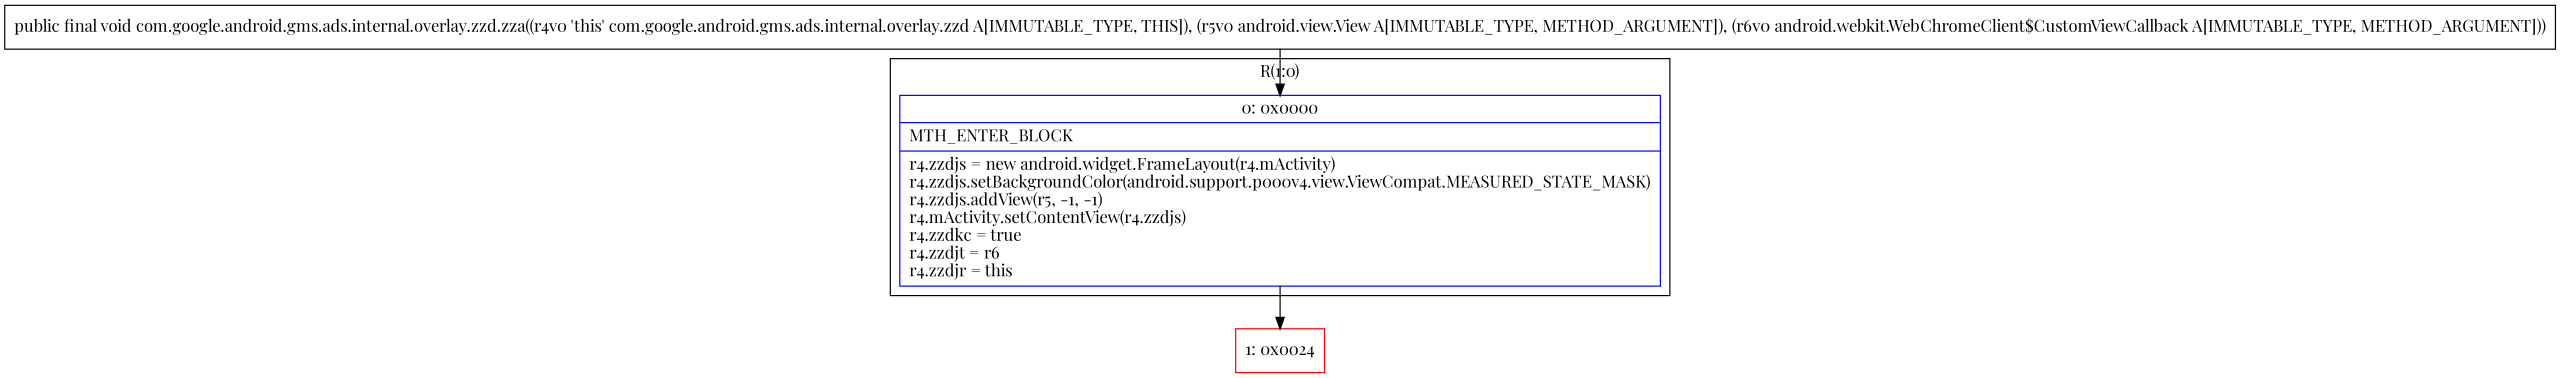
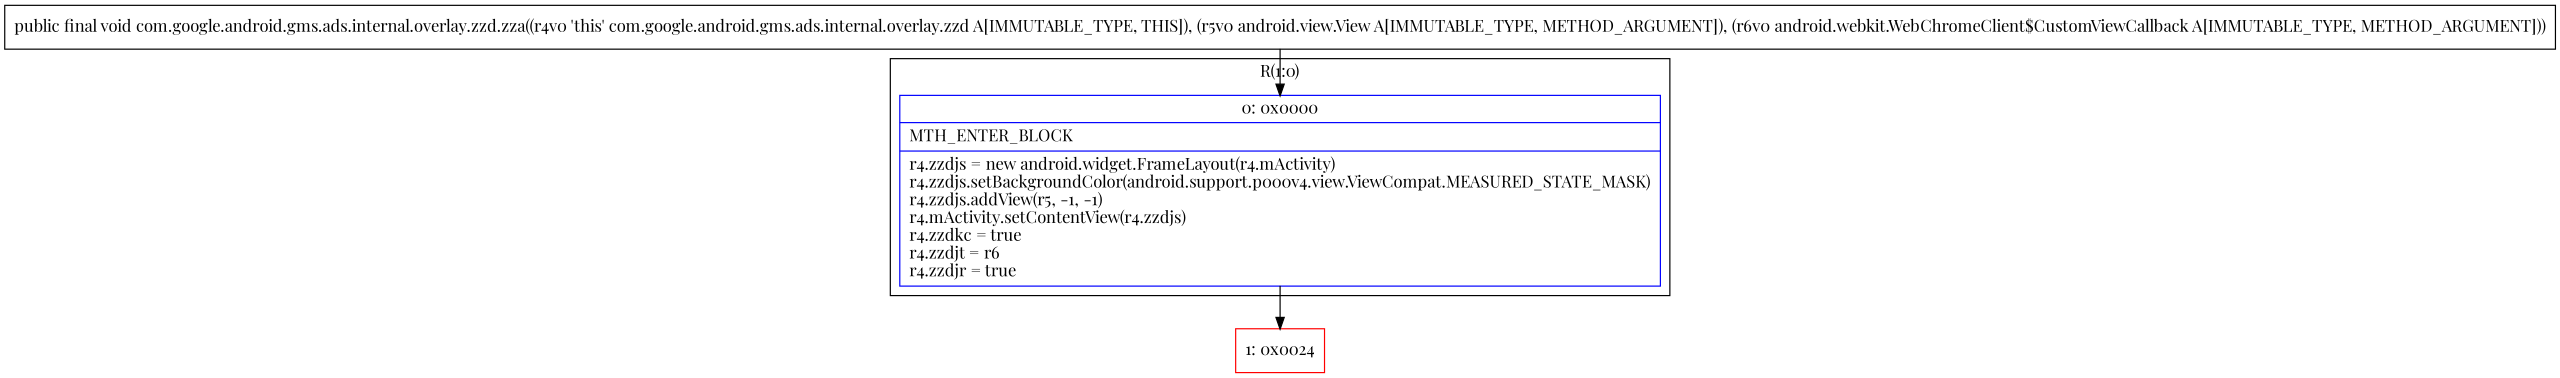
node "0: 0x0000": text "r4.zzdjr = this" -> "r4.zzdjr = true"
